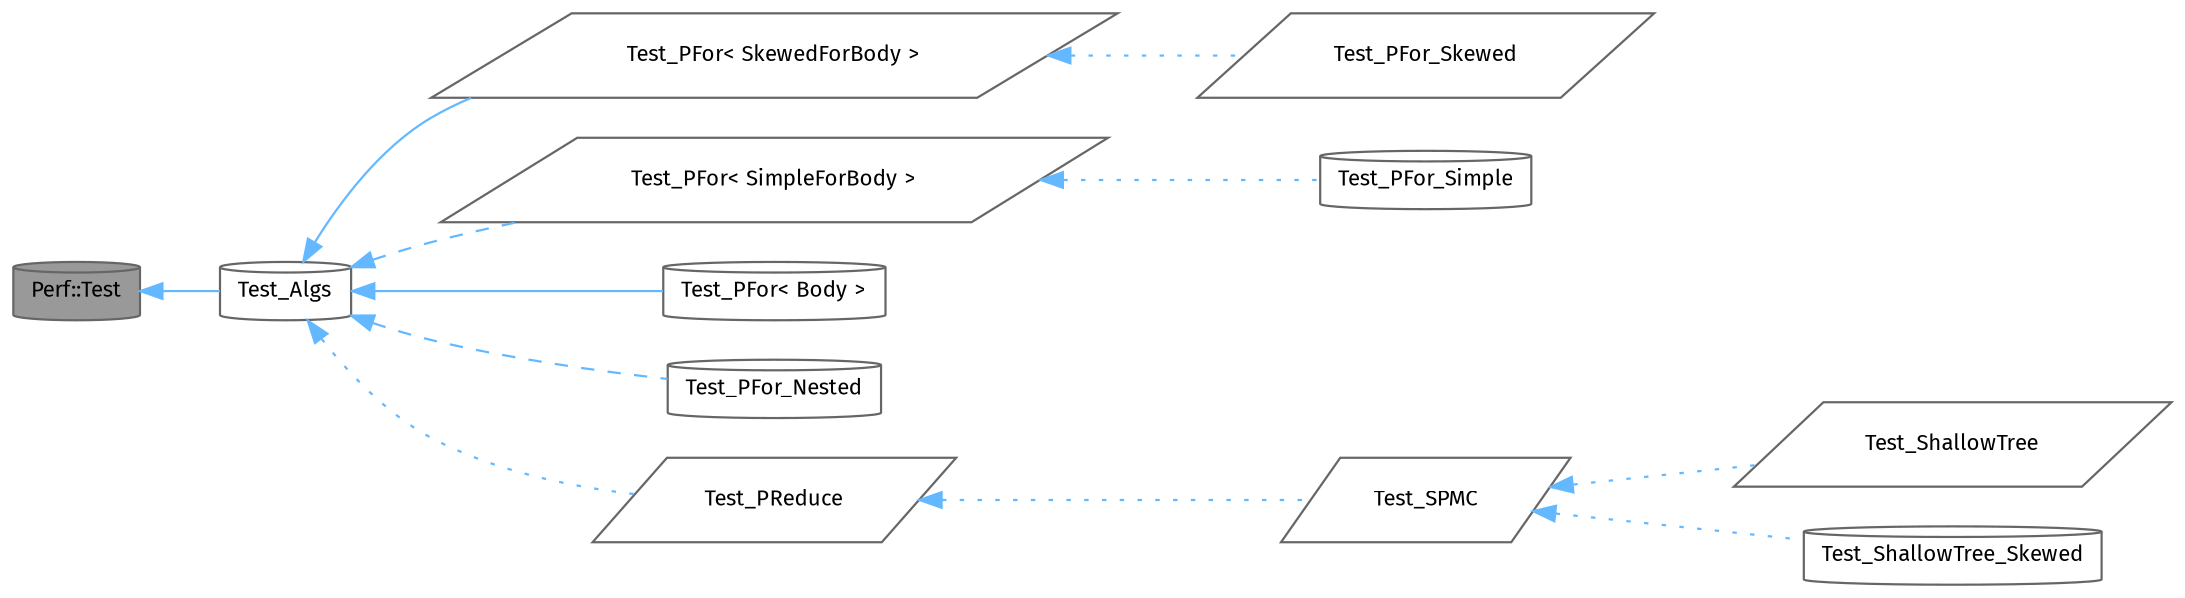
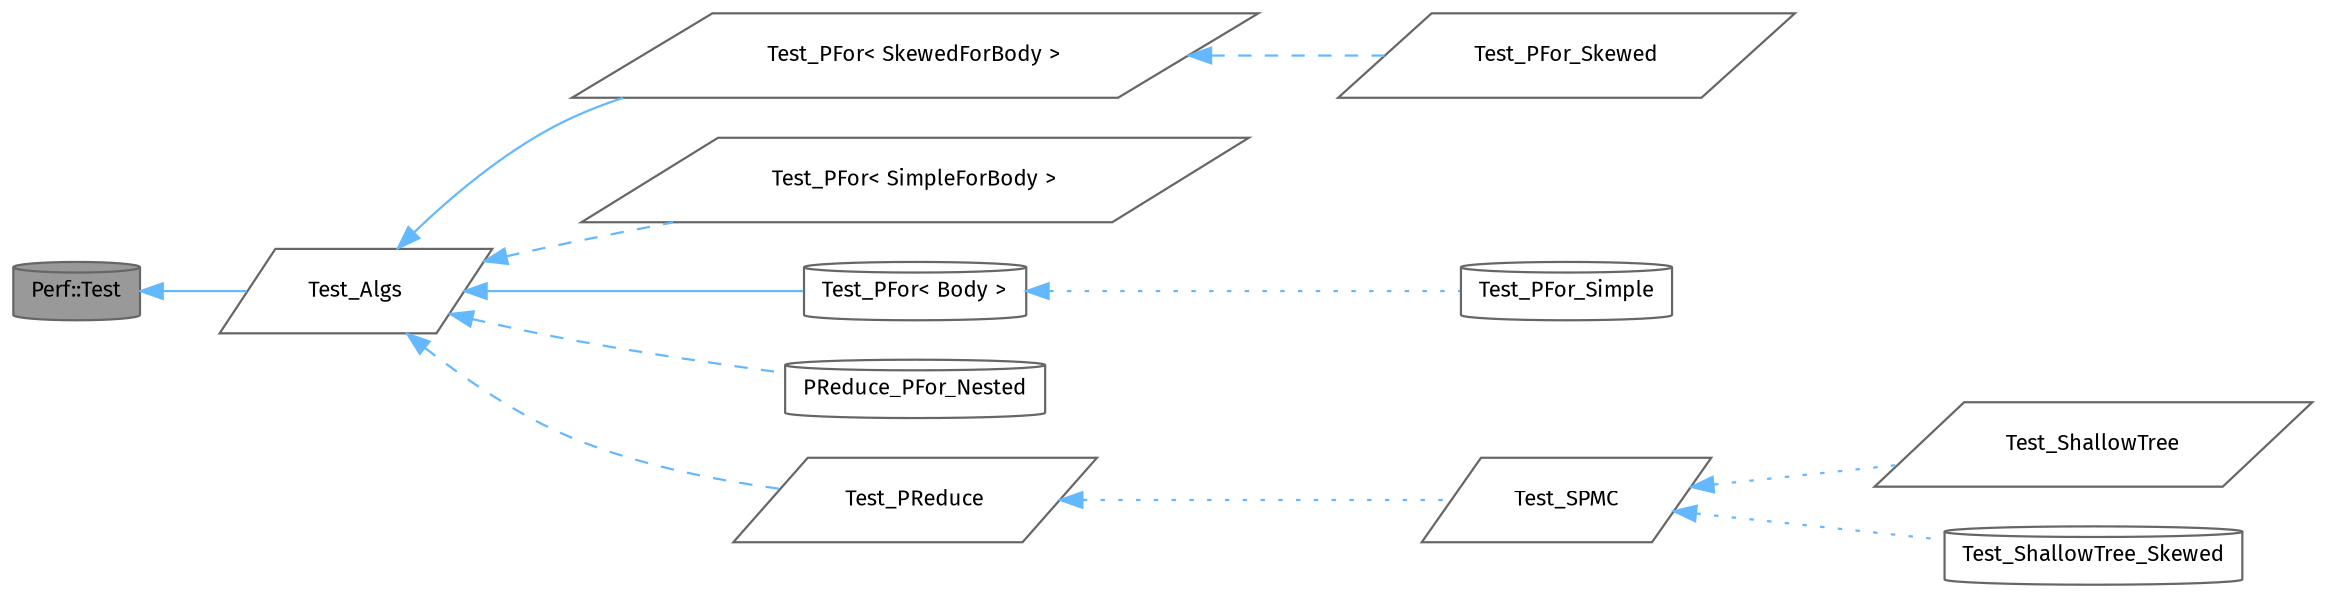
edge "Test_PFor_Skewed" -> "Test_PFor< SkewedForBody >": style dotted -> dashed
edge "Test_PFor_Simple" -> "Test_PFor< SimpleForBody >": now "Test_PFor_Simple" -> "Test_PFor< Body >"
node "Test_Algs": shape cylinder -> parallelogram
node "Test_PFor_Nested": label "Test_PFor_Nested" -> "PReduce_PFor_Nested"
edge "Test_PReduce" -> "Test_Algs": style dotted -> dashed
